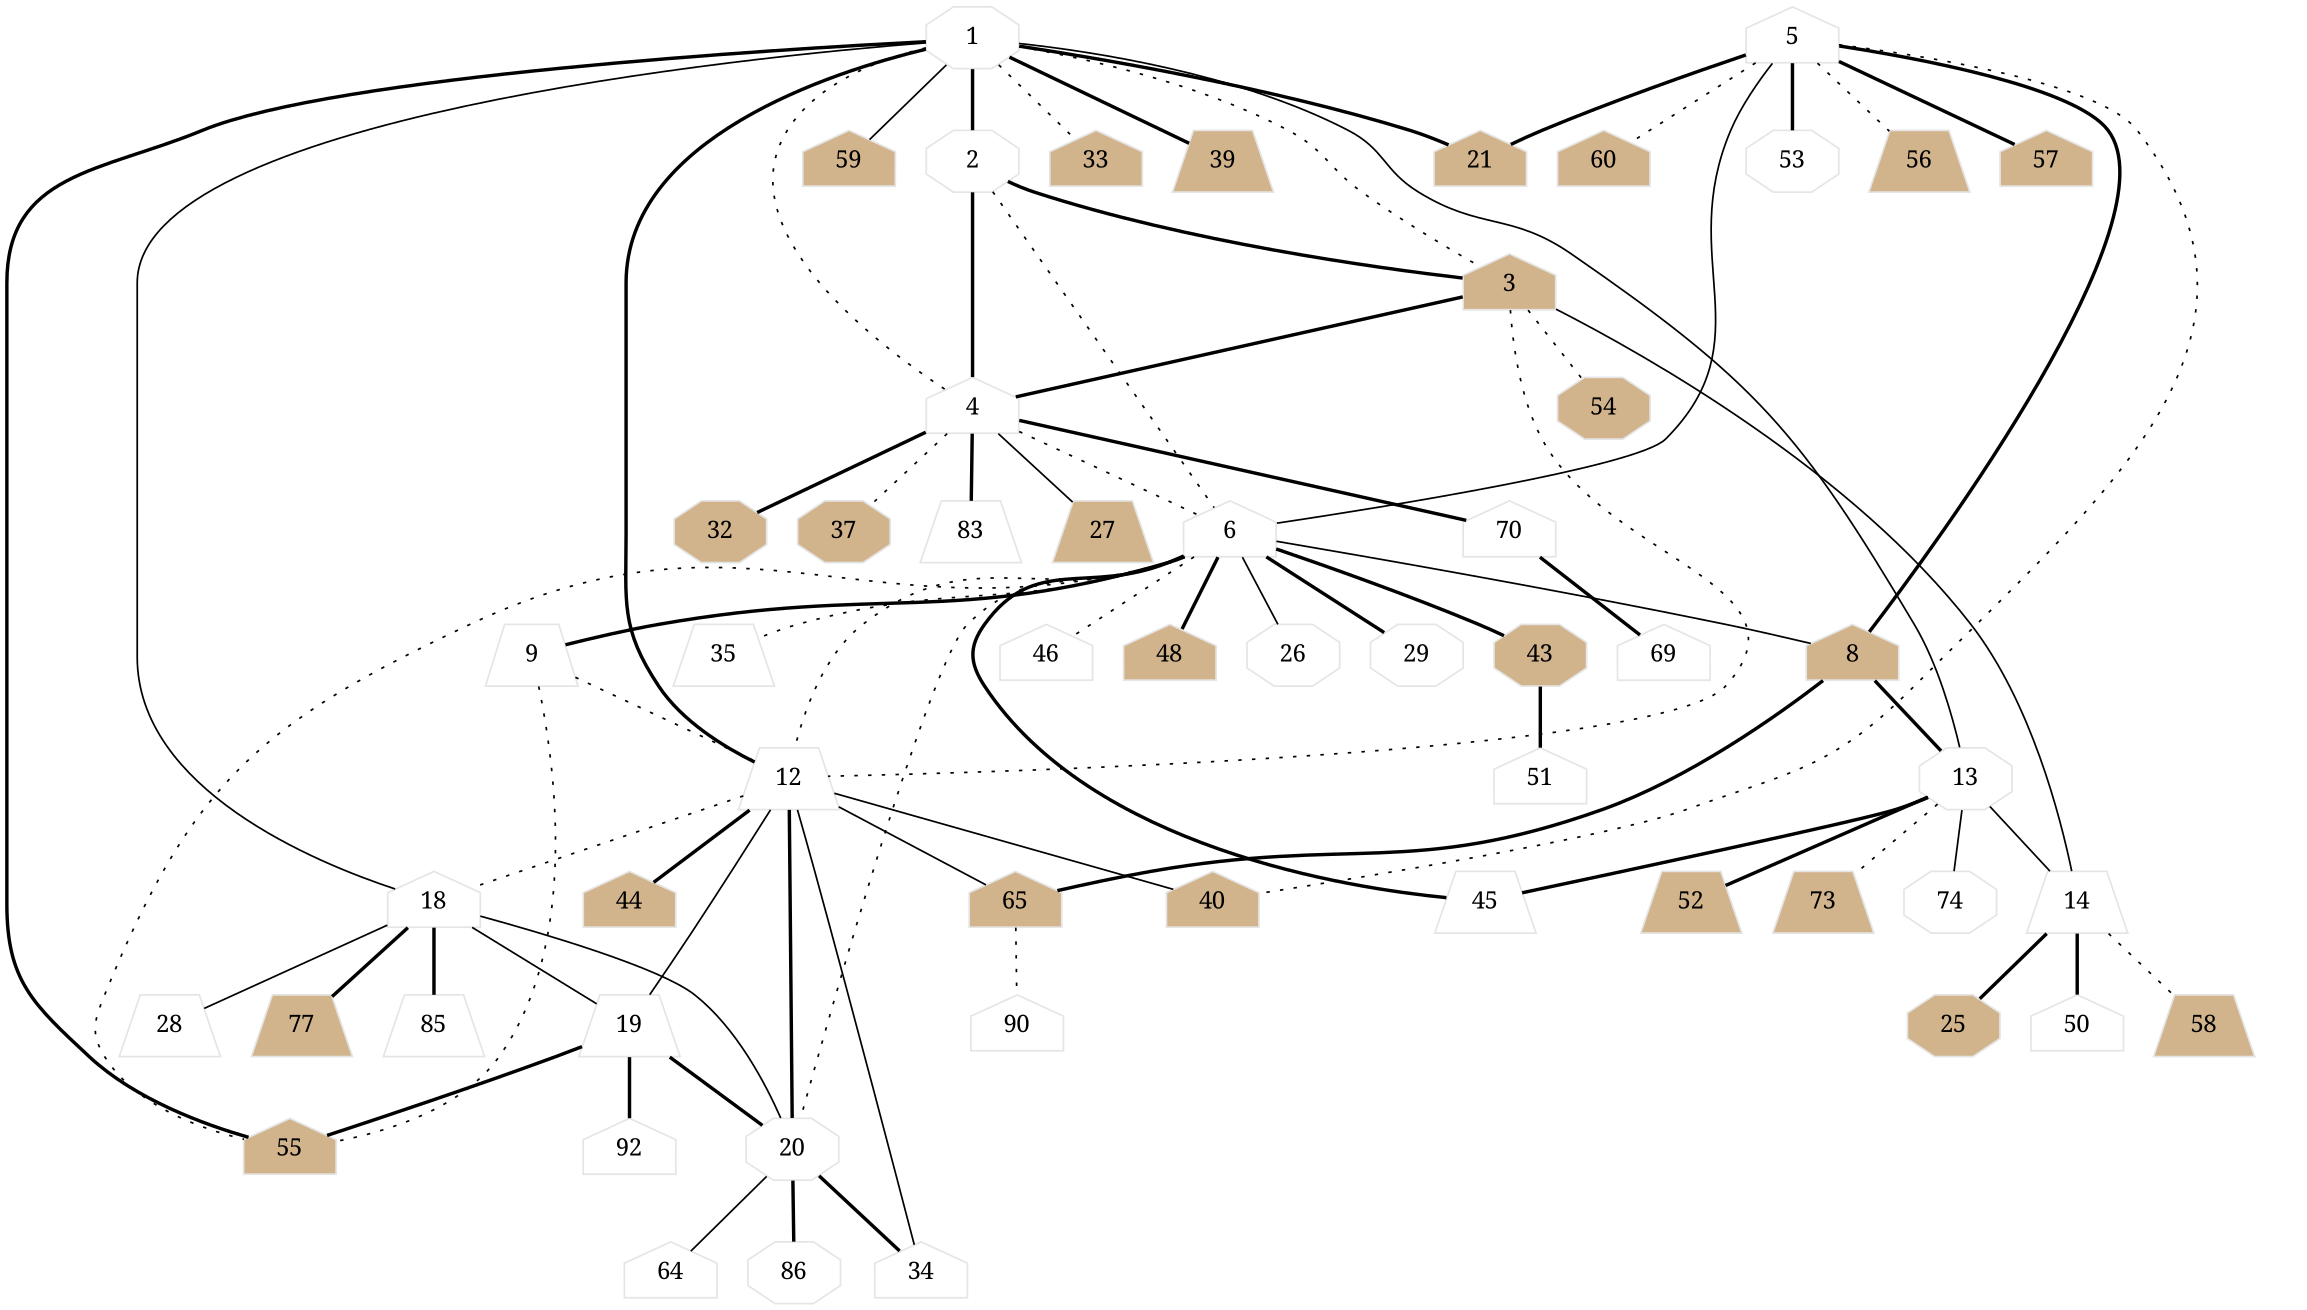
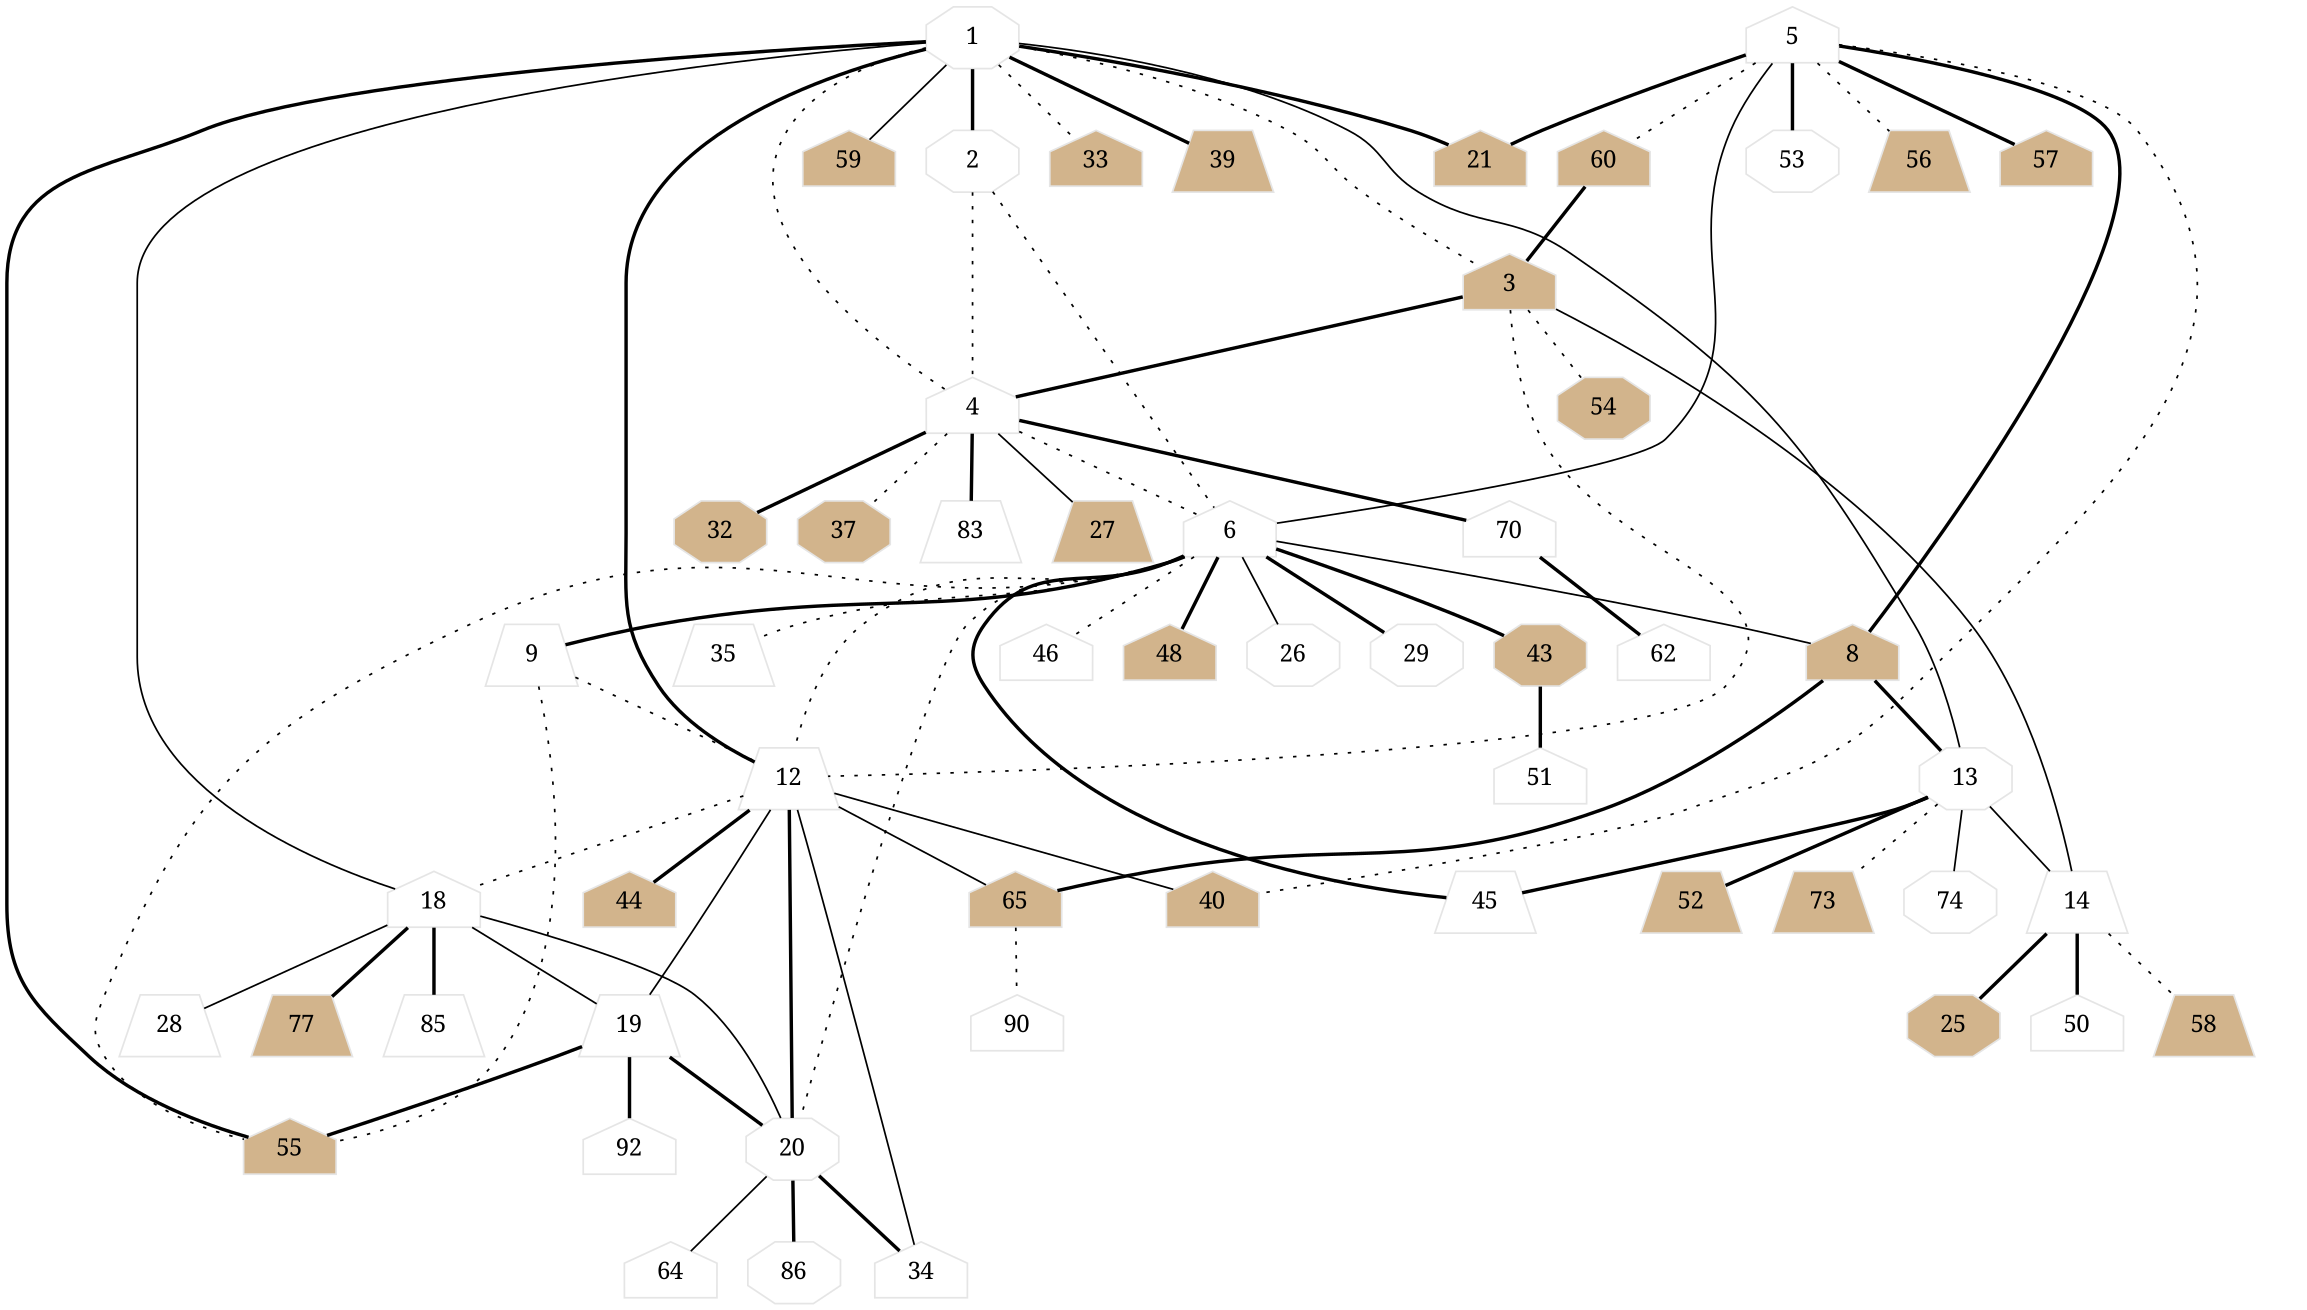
edge "2" -- "3": now "60" -- "3"
edge "2" -- "4": style bold -> dotted
node "69": label "69" -> "62"
